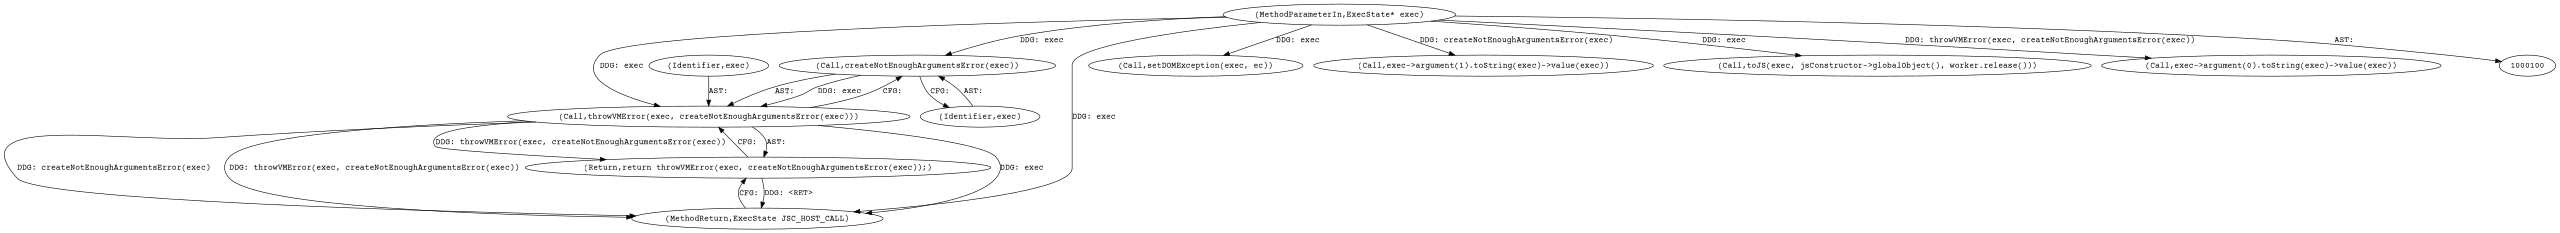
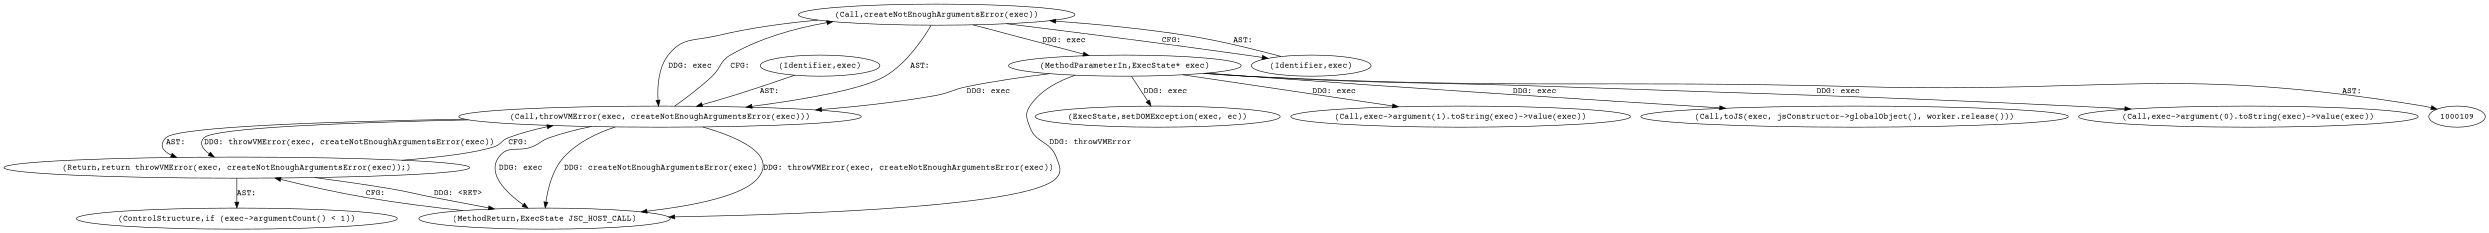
edge "(MethodParameterIn,ExecState* exec)" -> "(Call,createNotEnoughArgumentsError(exec))": reversed
edge "(MethodParameterIn,ExecState* exec)" -> "(Call,exec->argument(1).toString(exec)->value(exec))": label "DDG: createNotEnoughArgumentsError(exec)" -> "DDG: exec"
edge "(MethodParameterIn,ExecState* exec)" -> "(Call,exec->argument(0).toString(exec)->value(exec))": label "DDG: throwVMError(exec, createNotEnoughArgumentsError(exec))" -> "DDG: exec"
node "(Call,setDOMException(exec, ec))": label "(Call,setDOMException(exec, ec))" -> "(ExecState,setDOMException(exec, ec))"
node "1000100": label "1000100" -> "1000109"
edge "(MethodParameterIn,ExecState* exec)" -> "(MethodReturn,ExecState JSC_HOST_CALL)": label "DDG: exec" -> "DDG: throwVMError"
node "(ControlStructure,if (exec->argumentCount() < 1))": added
